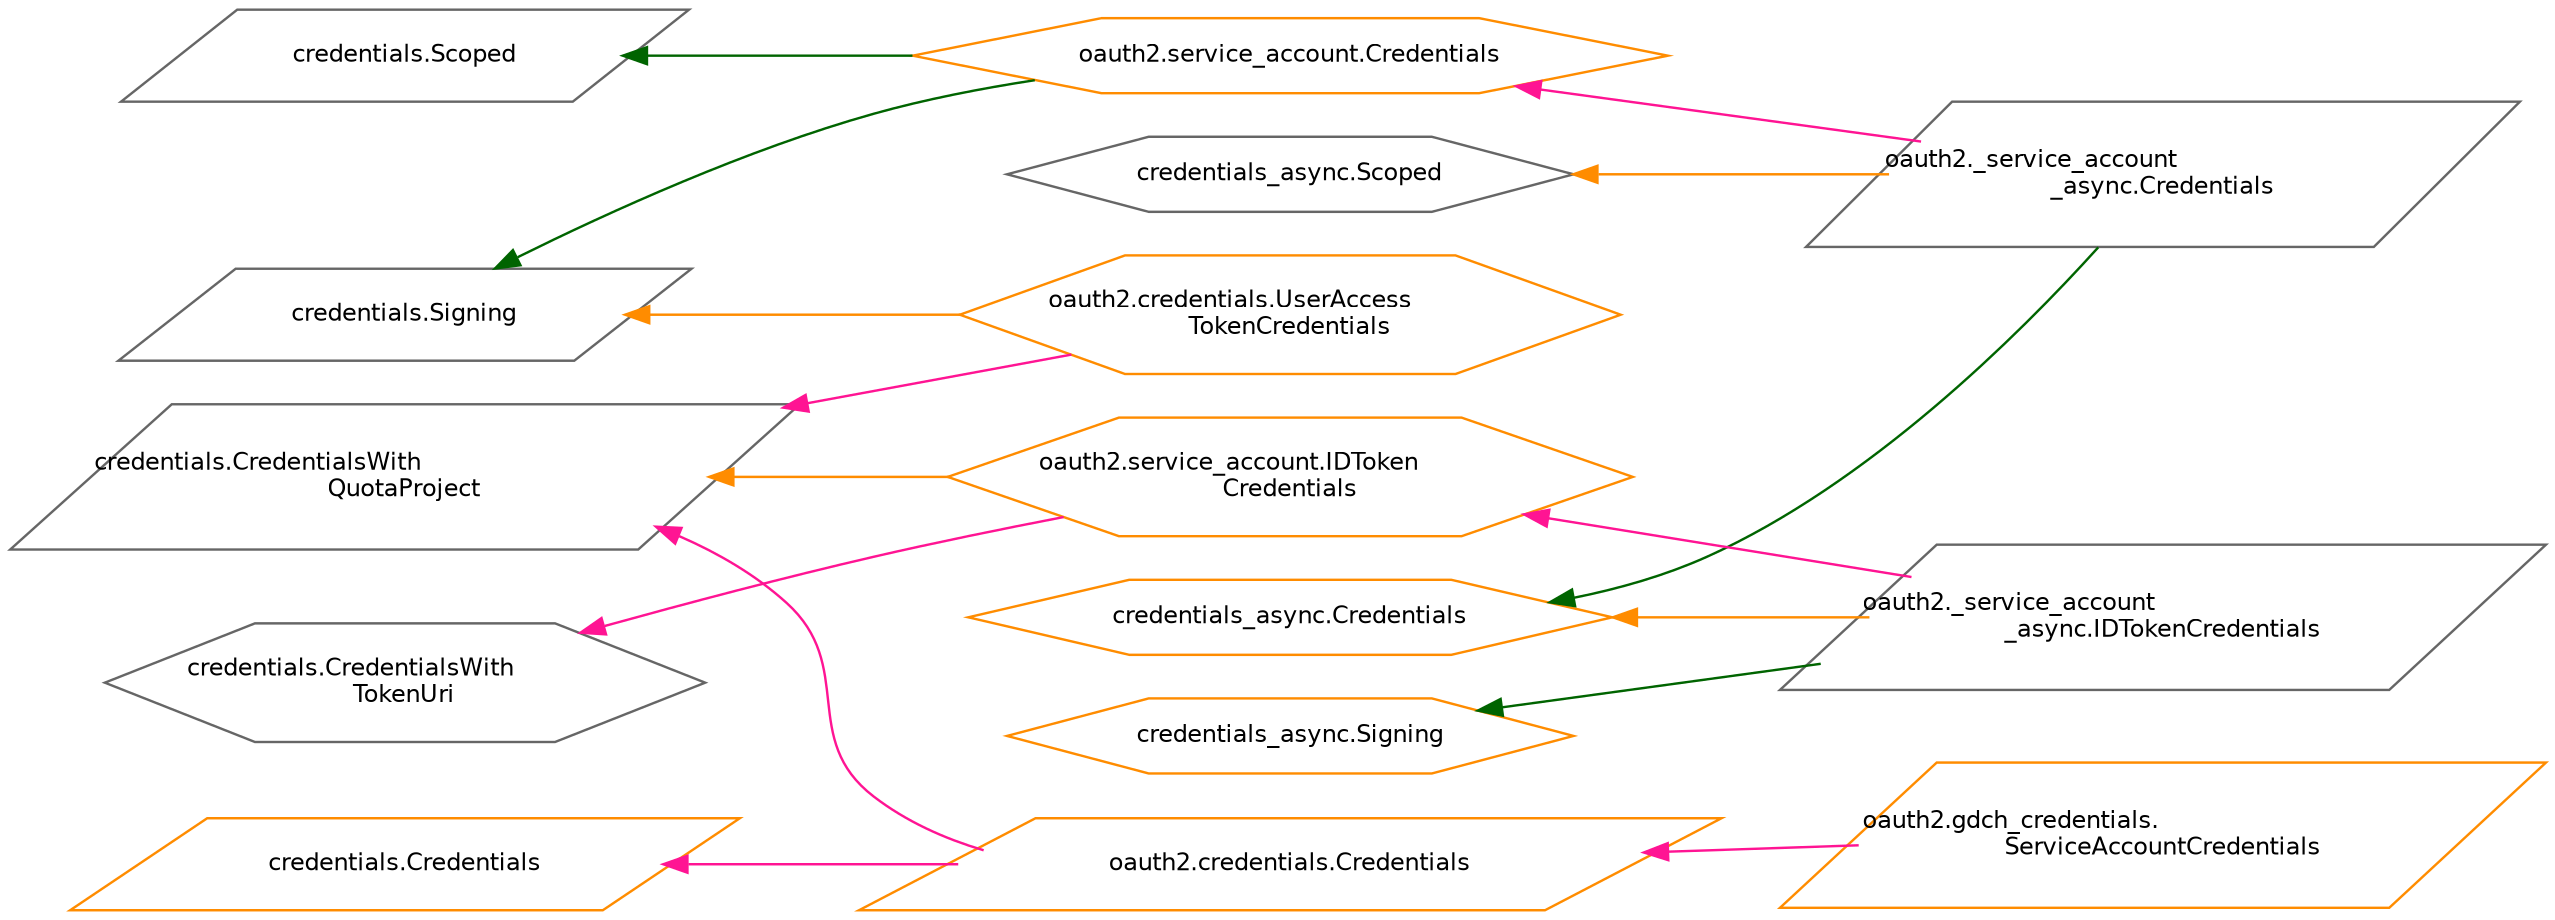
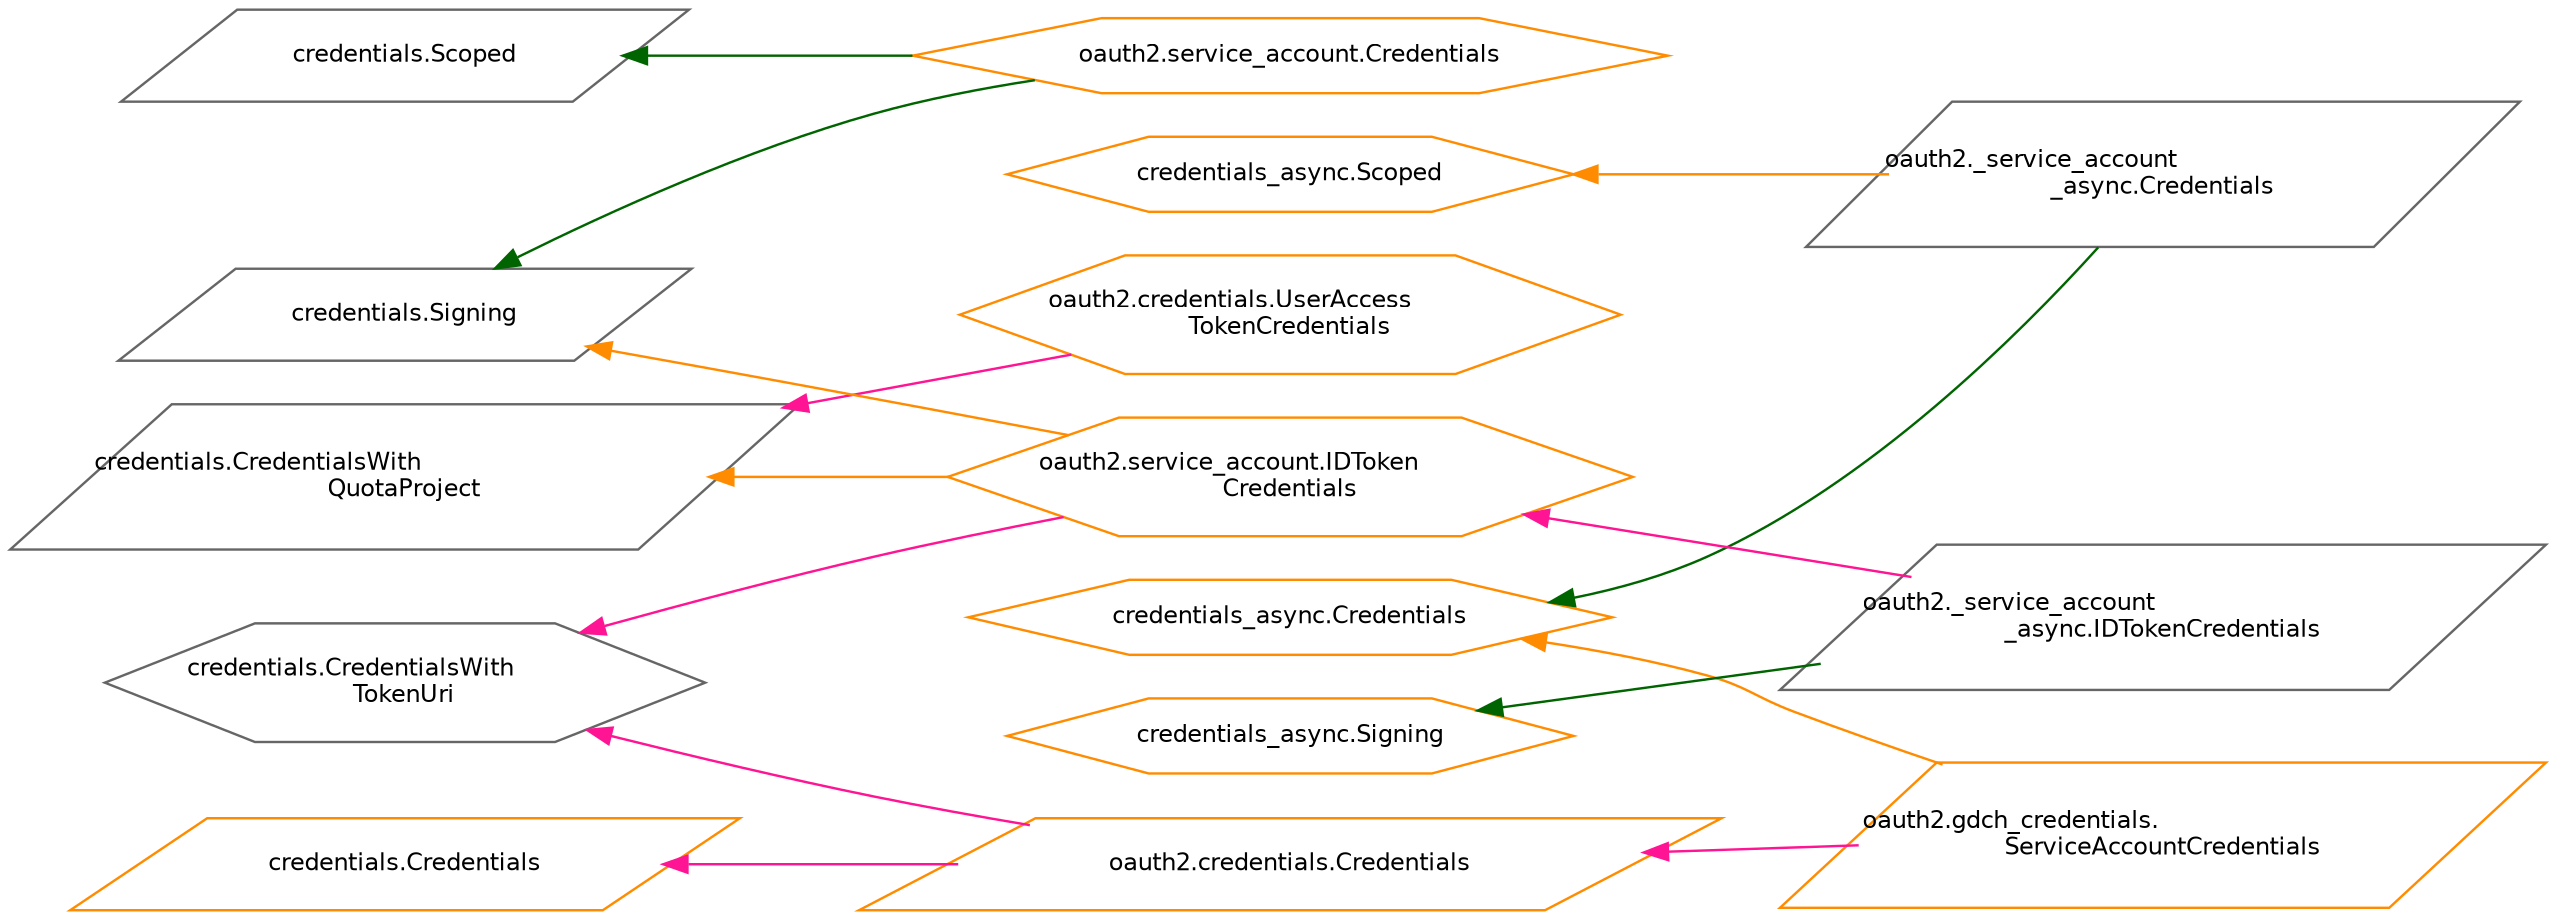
edge "oauth2._service_account _async.Credentials" -> "oauth2.service_account.Credentials": removed
node "credentials_async.Scoped": color gray40 -> darkorange
edge "oauth2.credentials.UserAccess TokenCredentials" -> "credentials.Signing": now "oauth2.service_account.IDToken Credentials" -> "credentials.Signing"
edge "oauth2._service_account _async.IDTokenCredentials" -> "credentials_async.Credentials": now "oauth2.gdch_credentials. ServiceAccountCredentials" -> "credentials_async.Credentials"
edge "oauth2.credentials.Credentials" -> "credentials.CredentialsWith QuotaProject": now "oauth2.credentials.Credentials" -> "credentials.CredentialsWith TokenUri"
